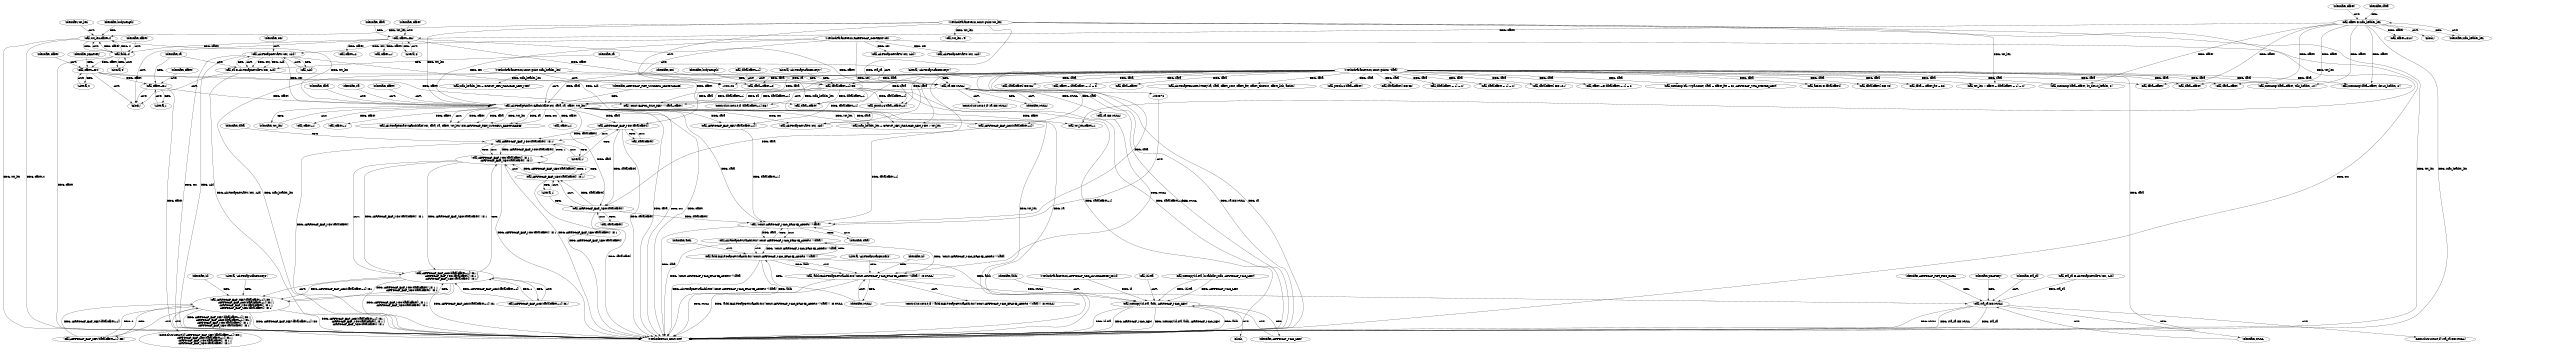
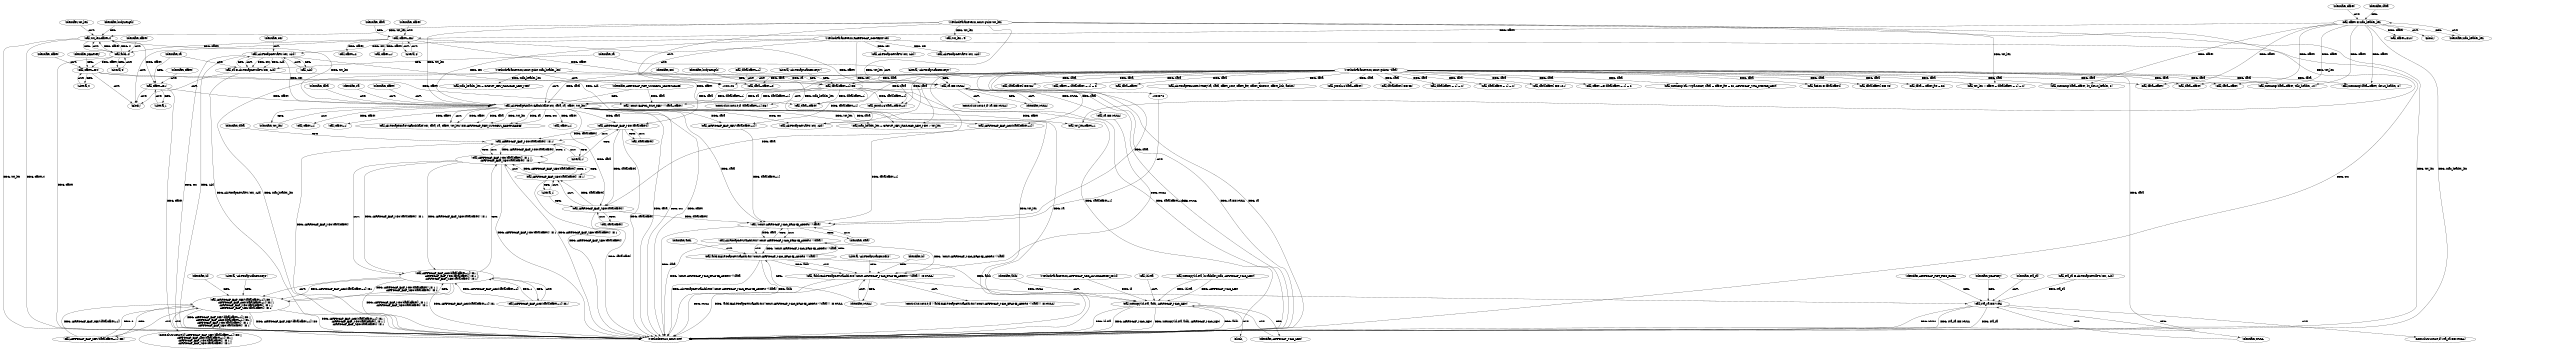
edge "(Call,offset+=8)" -> "(Literal,8)": label "CFG: " -> "AST: "
edge "(MethodParameterIn,const guint tot_len)" -> "(Call,mac_header_len + GROUP_KEY_PAYLOAD_LEN_MIN > tot_len)": label "DDG: sta_sa" -> "DDG: tot_len"
edge "(MethodParameterIn,const guint8 *data)" -> "(Call,(const EAPOL_RSN_KEY *) (data+offset))": now "(Identifier,AIRPDCAP_RET_SUCCESS_HANDSHAKE)" -> "(Call,(const EAPOL_RSN_KEY *) (data+offset))"
edge "(Call,offset+=4)" -> "(Call,offset+=1)": now "(Call,tot_len-offset-4)" -> "(Call,offset+=1)"
node "(Call,sta_sa == NULL)": label "(Call,sta_sa == NULL)" -> "(Call,sta_sa == WPA)"
